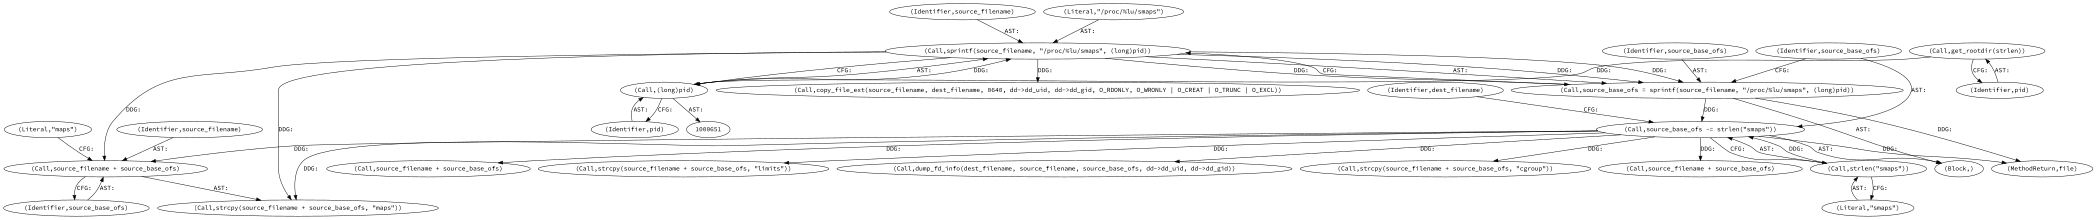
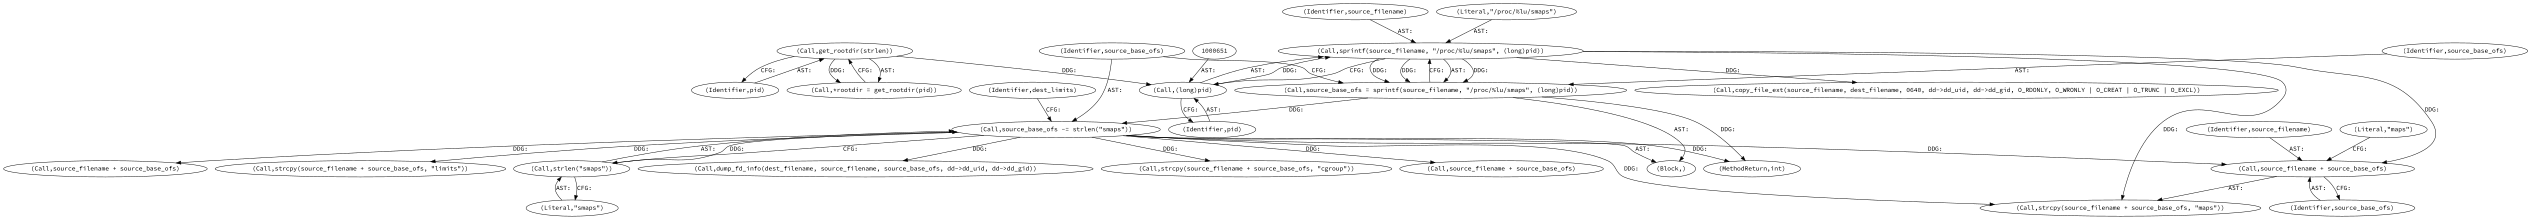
node "(Call,*rootdir = get_rootdir(pid))": added
node "(Identifier,dest_filename)": label "(Identifier,dest_filename)" -> "(Identifier,dest_limits)"
edge "(Call,(long)pid)" -> "1000651": reversed
node "(MethodReturn,file)": label "(MethodReturn,file)" -> "(MethodReturn,int)"
